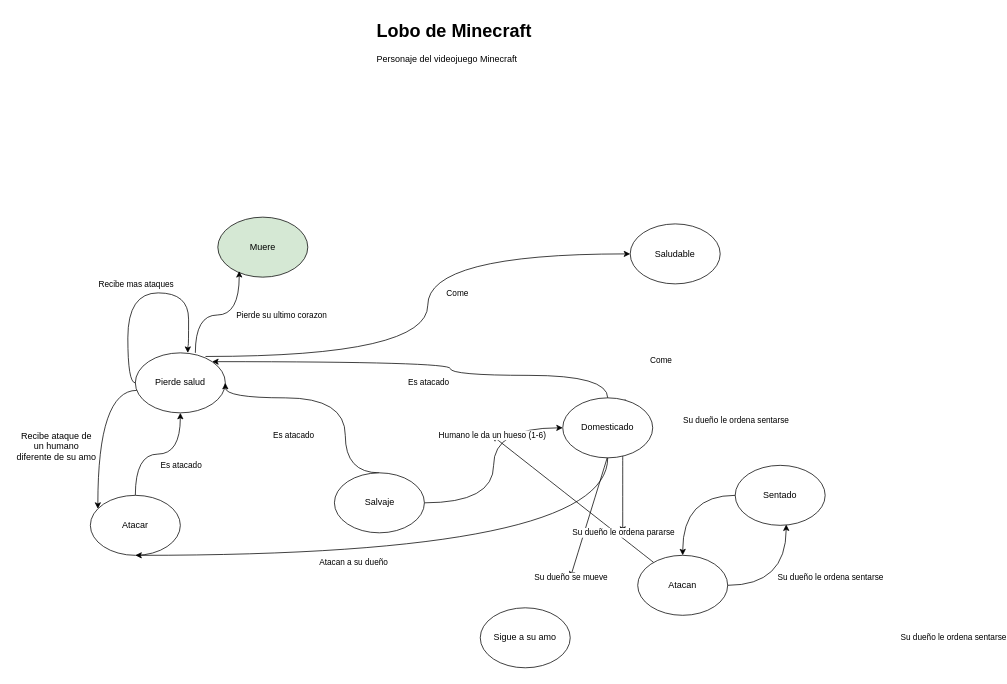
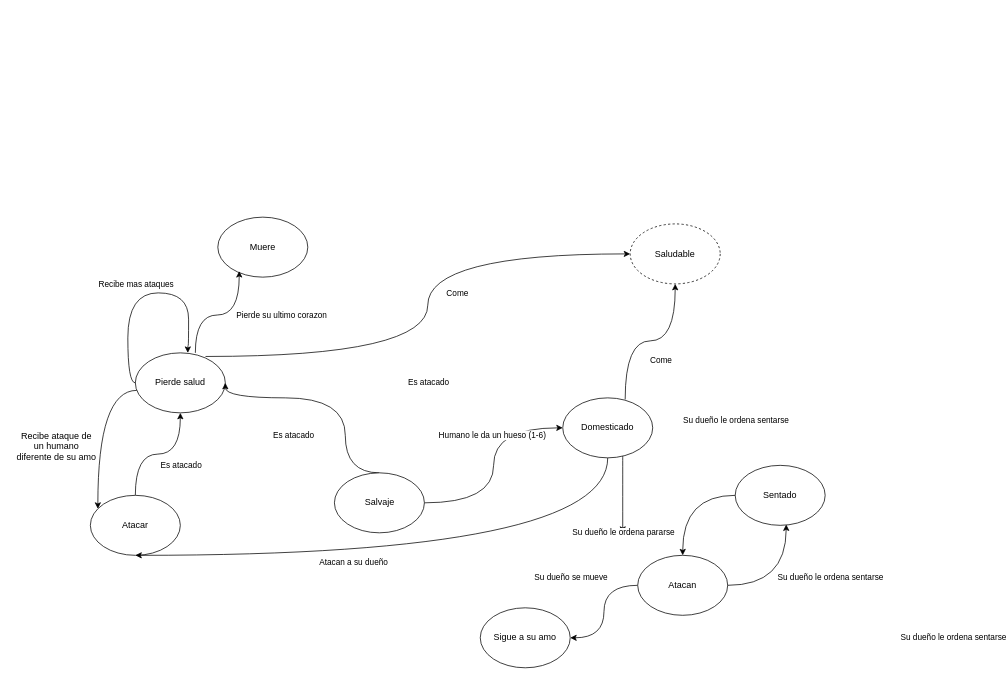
node "Lobo de MinecraftPersonaje del videojuego Minecraft": removed
node "Muere": fillcolor #d5e8d4 -> #ffffff
node "Saludable": style solid -> dashed
edge "Domesticado" -> "Pierde salud": removed
edge "Atacan" -> "Humano le da un hueso (1-6)": now "Atacan" -> "Sigue a su amo"
edge "Domesticado" -> "Su dueño se mueve": now "Domesticado" -> "Saludable"
